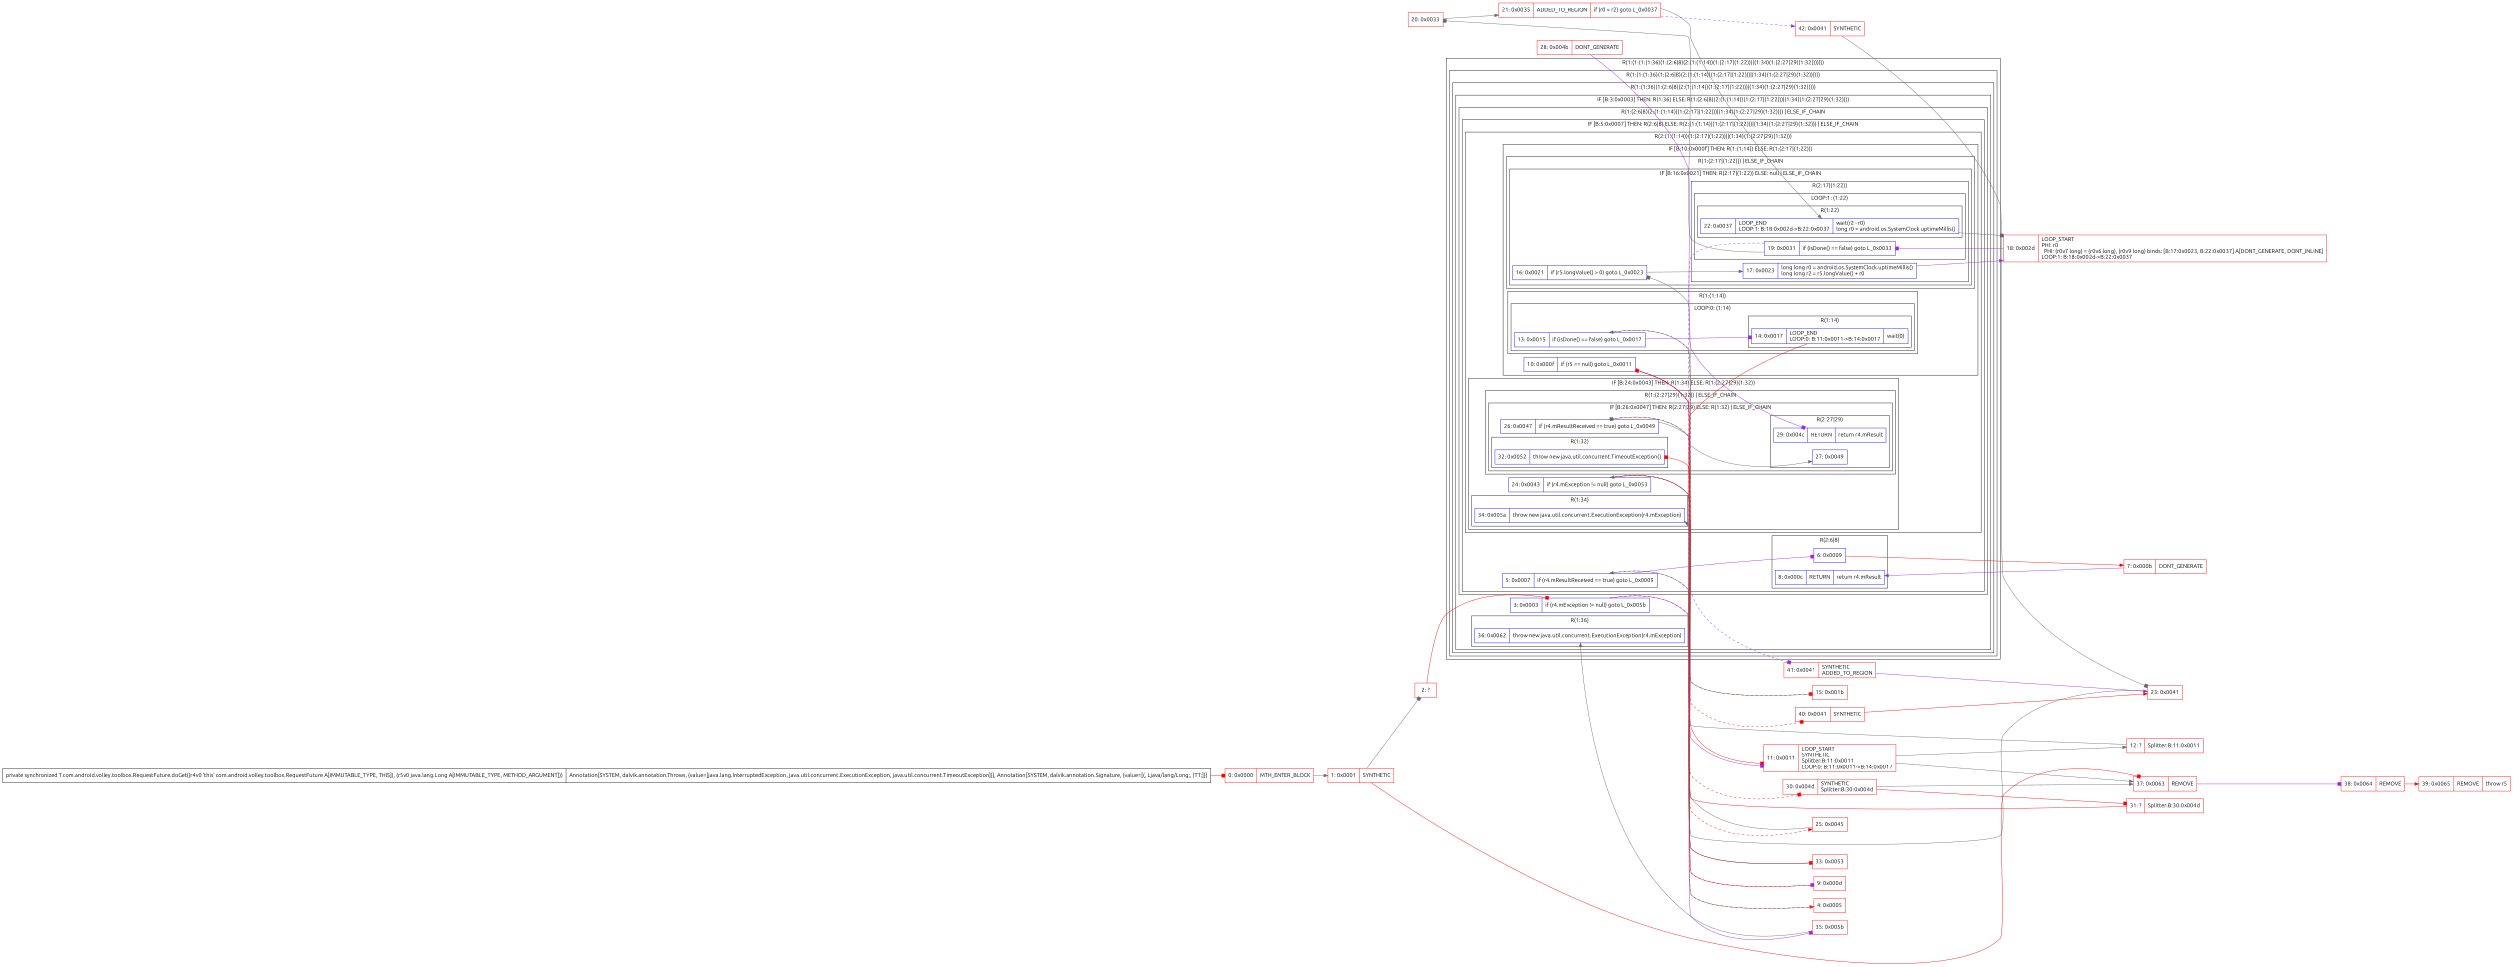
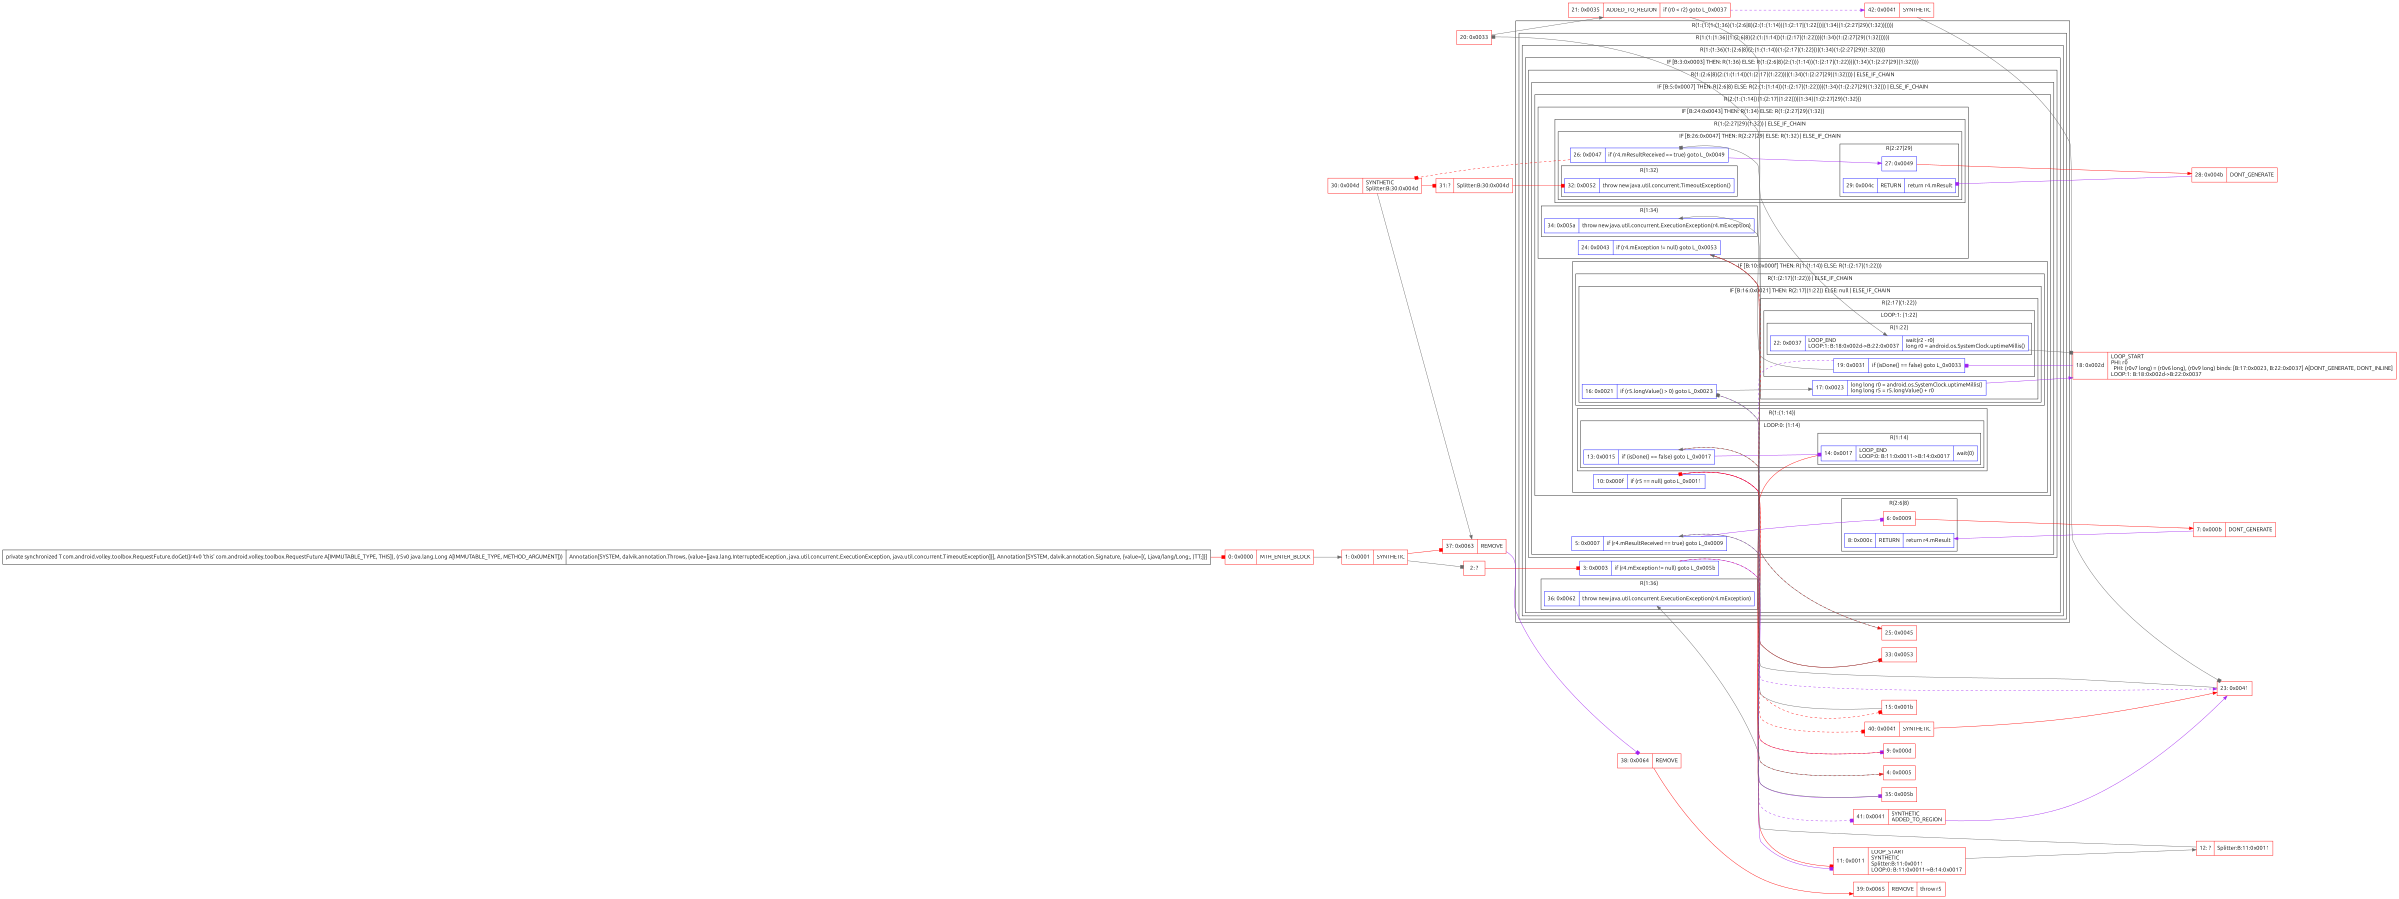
edge "27: 0x0049" -> "28: 0x004b": added
node "17: 0x0023": text "long long r2 = r5.longValue() + r0" -> "long long r5 = r5.longValue() + r0"
edge "26: 0x0047" -> "27: 0x0049": color gray40 -> purple
node "6: 0x0009": color blue -> red
edge "16: 0x0021" -> "23: 0x0041": added
edge "11: 0x0011" -> "37: 0x0063": removed
